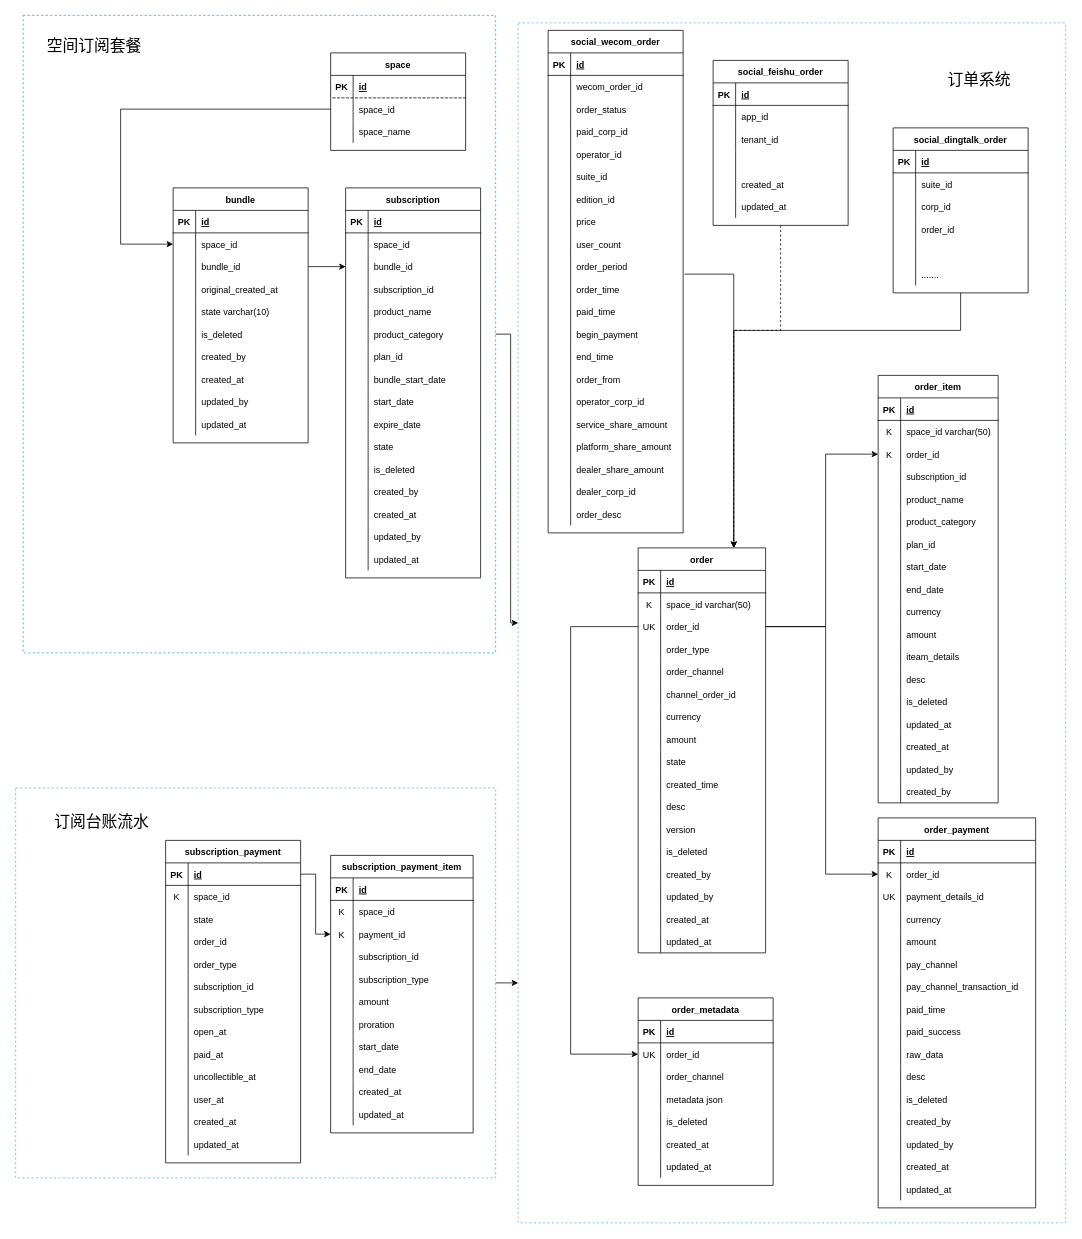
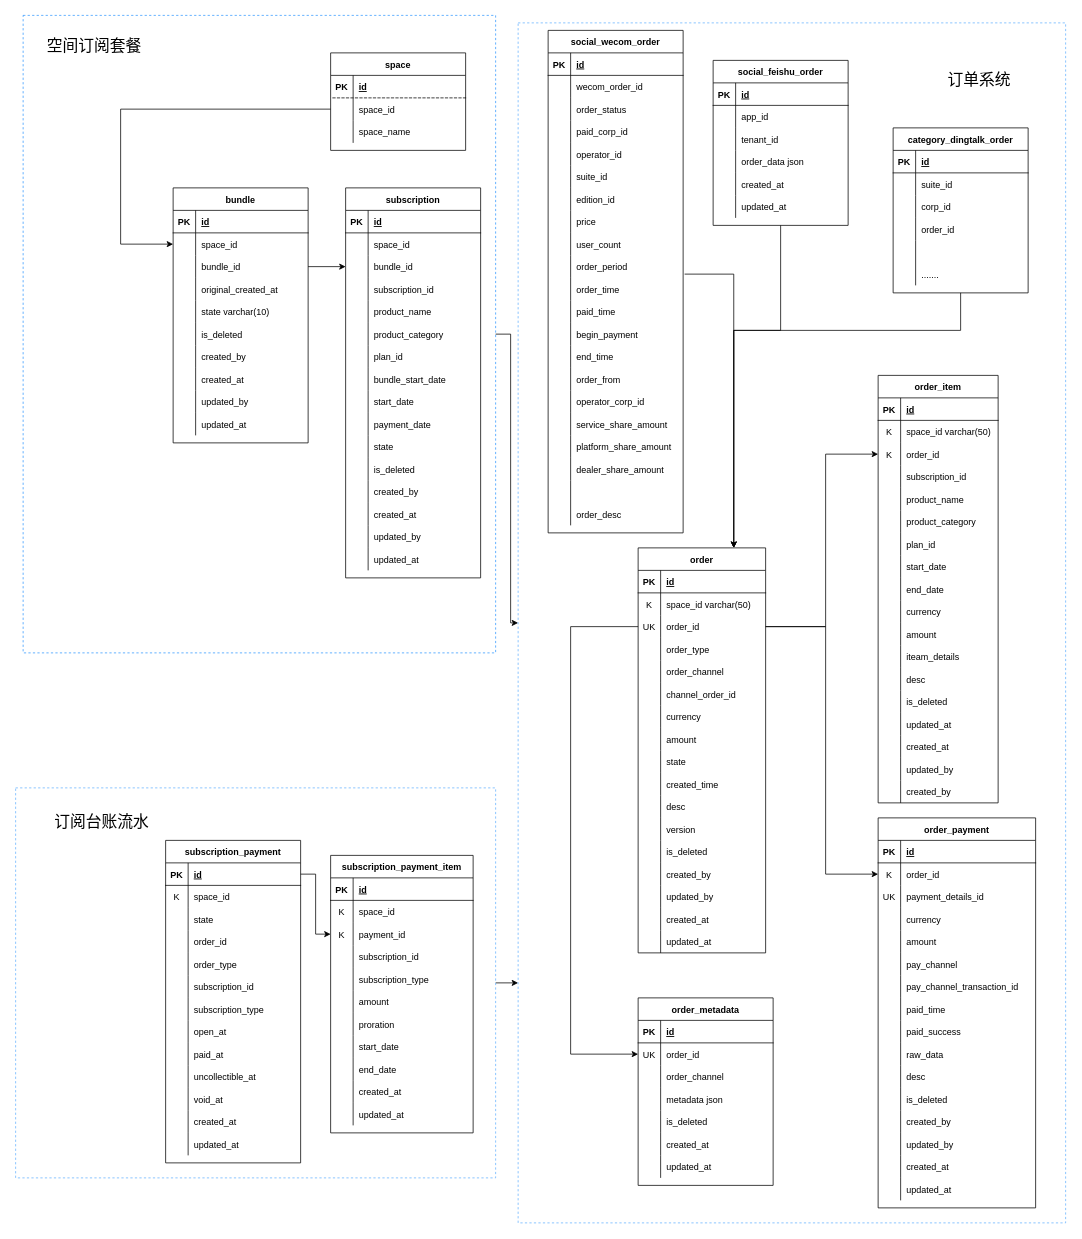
node "social_dingtalk_order": label "social_dingtalk_order" -> "category_dingtalk_order"
node "order_data json": added
edge "social_feishu_order" -> "order": style dashed -> solid
node "expire_date": label "expire_date" -> "payment_date"
node "dealer_corp_id": removed
node "user_at": label "user_at" -> "void_at"
